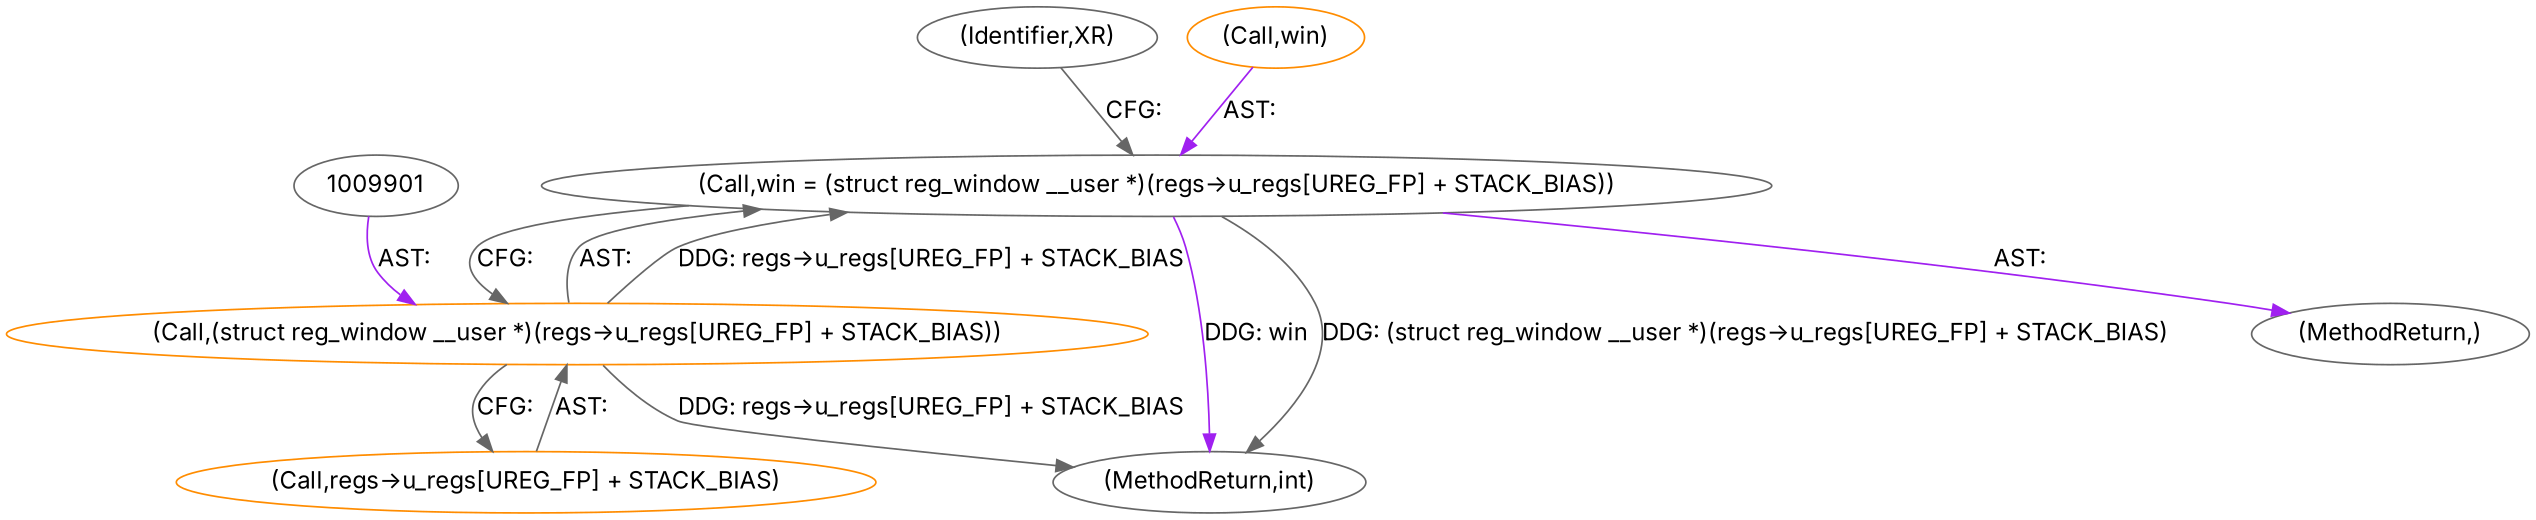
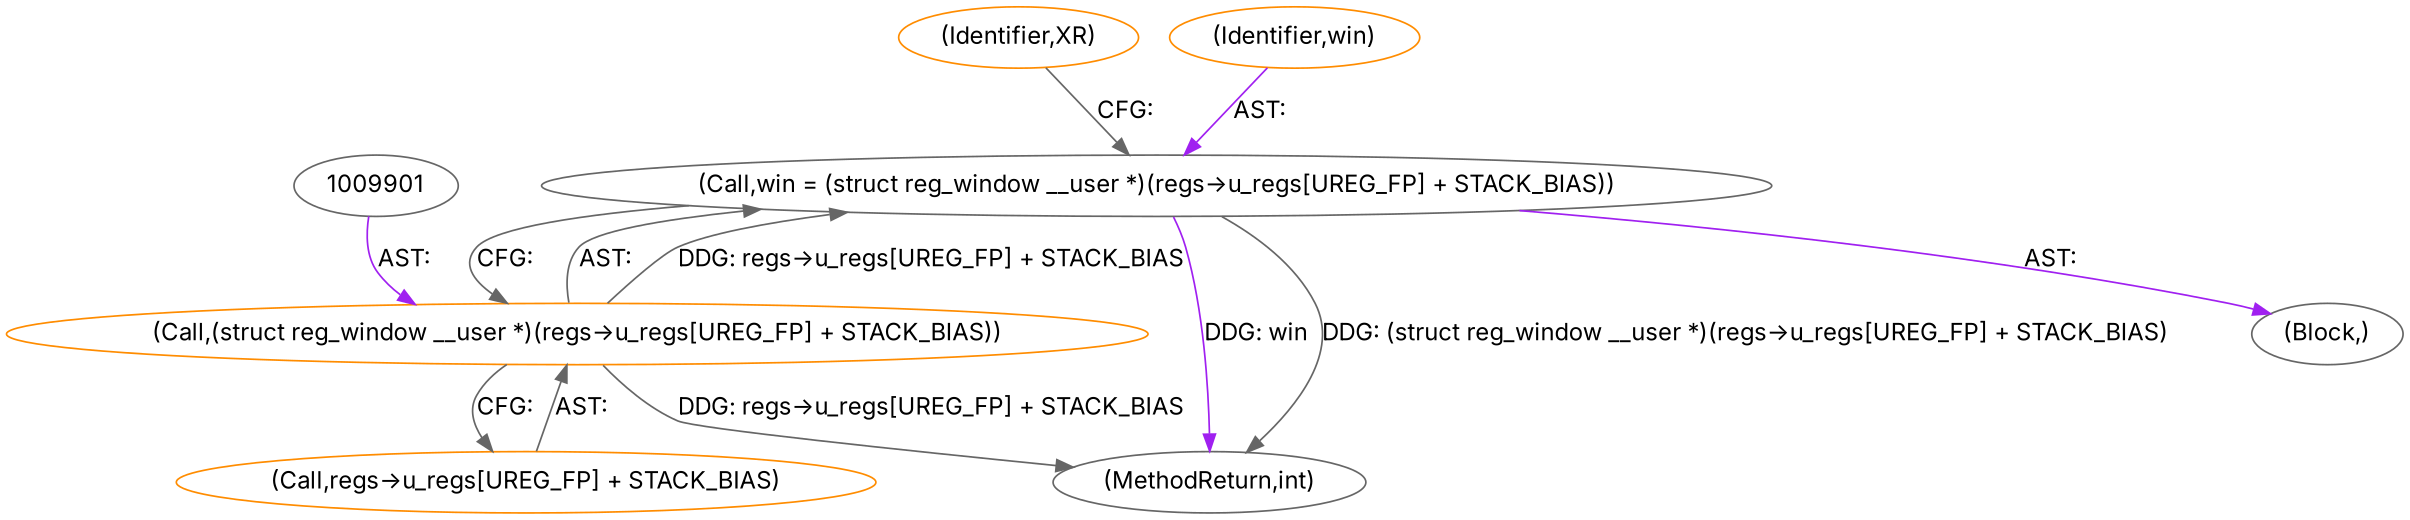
node "(Identifier,XR)": color gray40 -> darkorange
node "(Call,win)": label "(Call,win)" -> "(Identifier,win)"
node "(MethodReturn,)": label "(MethodReturn,)" -> "(Block,)"
